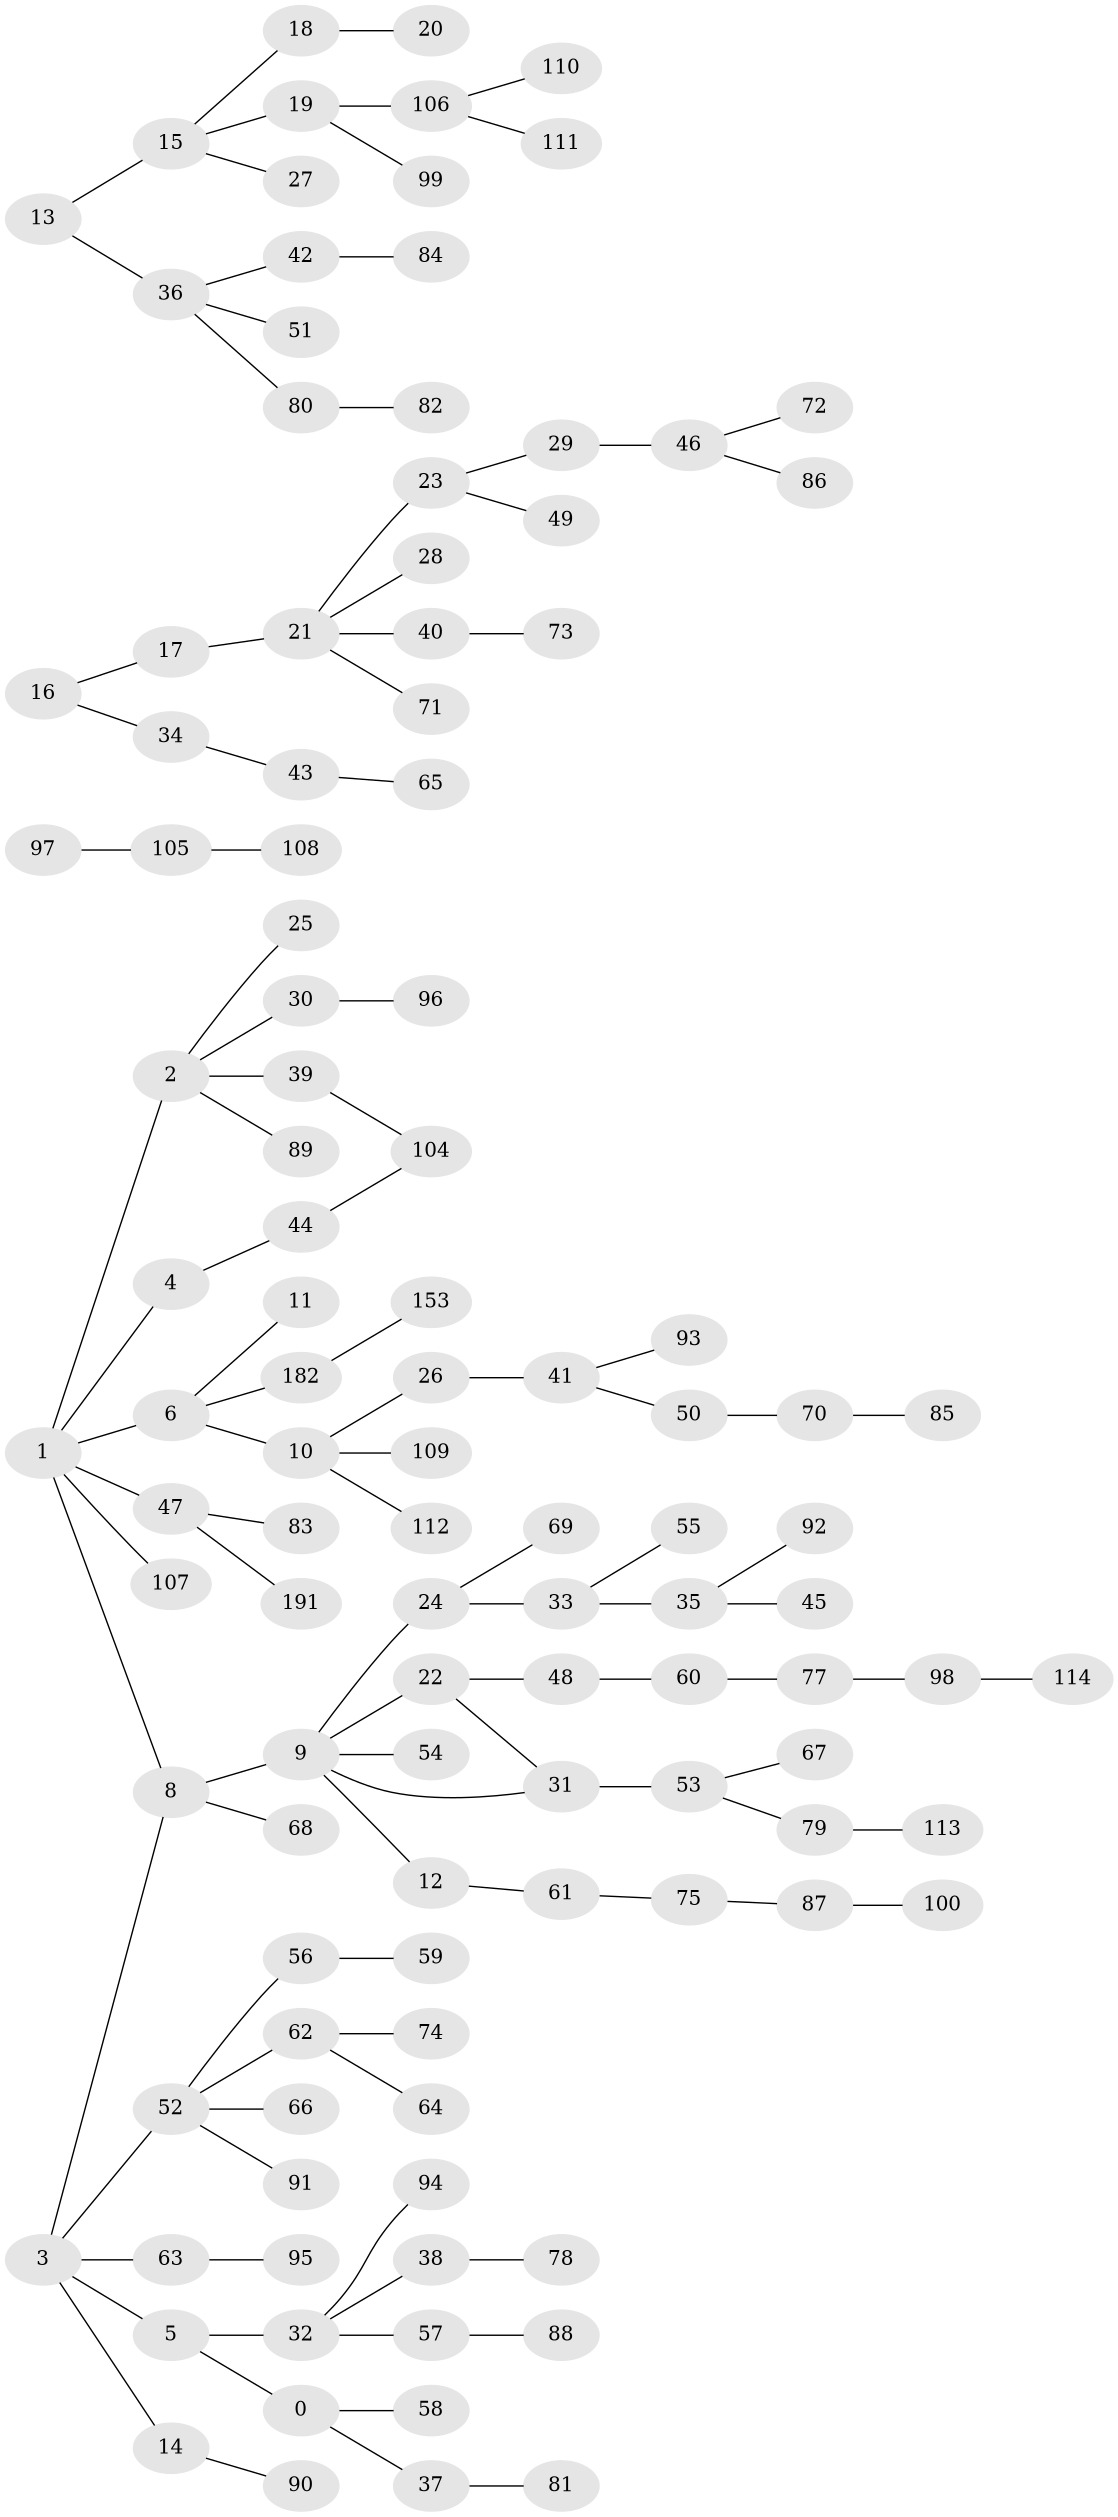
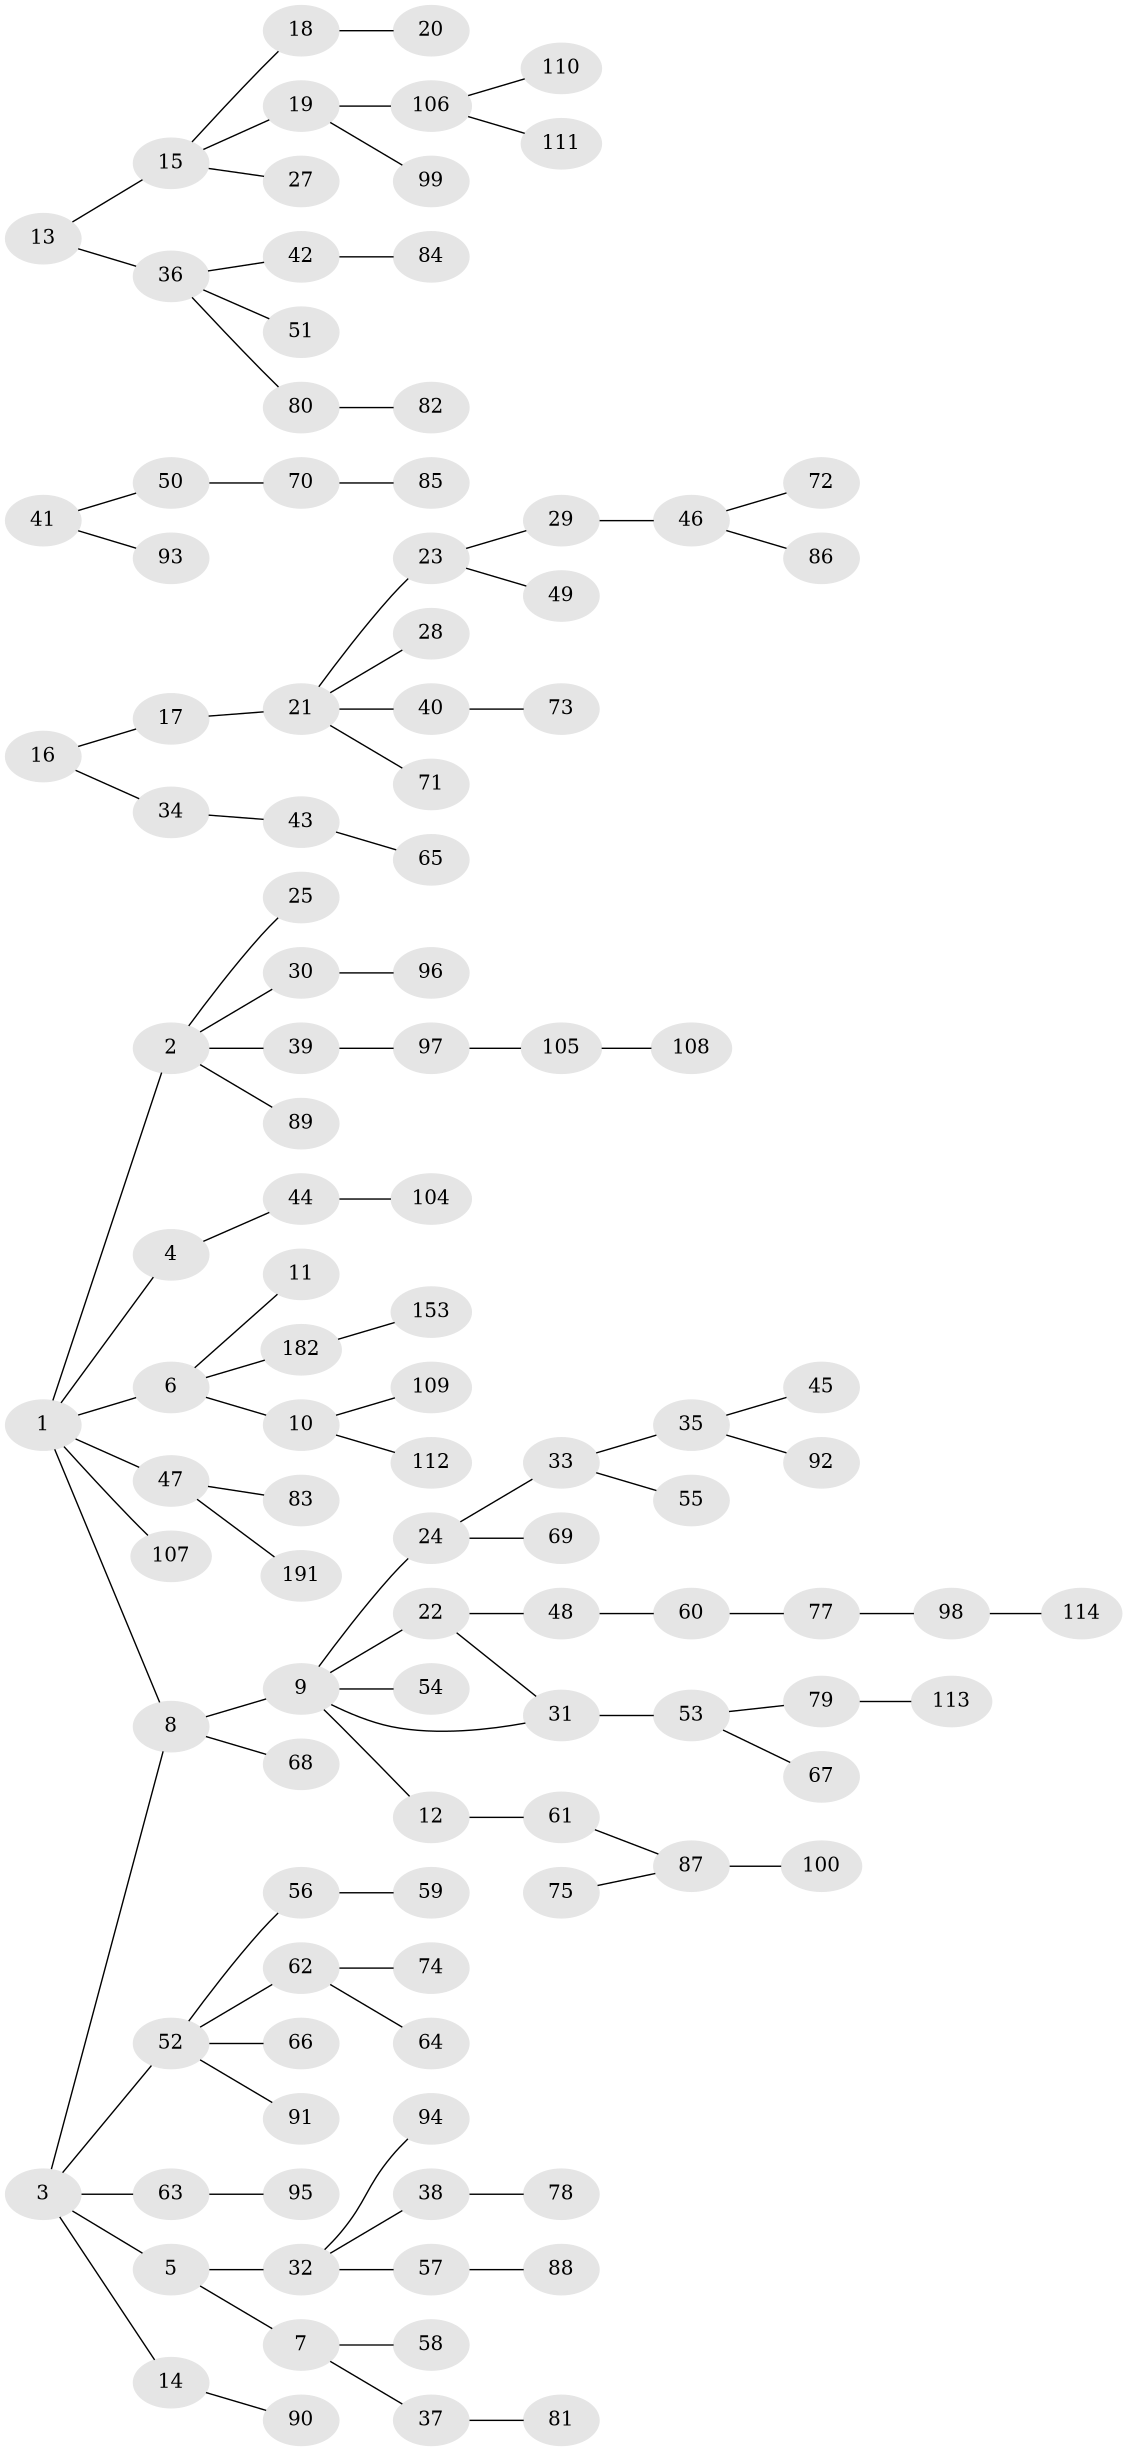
edge "39" -- "104": now "39" -- "97"
node "26": removed
edge "61" -- "75": now "61" -- "87"
node "0": label "0" -> "7"
